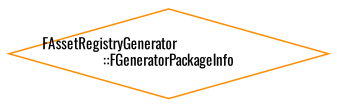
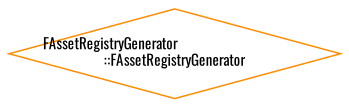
node "FAssetRegistryGenerator ::FGeneratorPackageInfo": label "FAssetRegistryGenerator ::FGeneratorPackageInfo" -> "FAssetRegistryGenerator ::FAssetRegistryGenerator"
